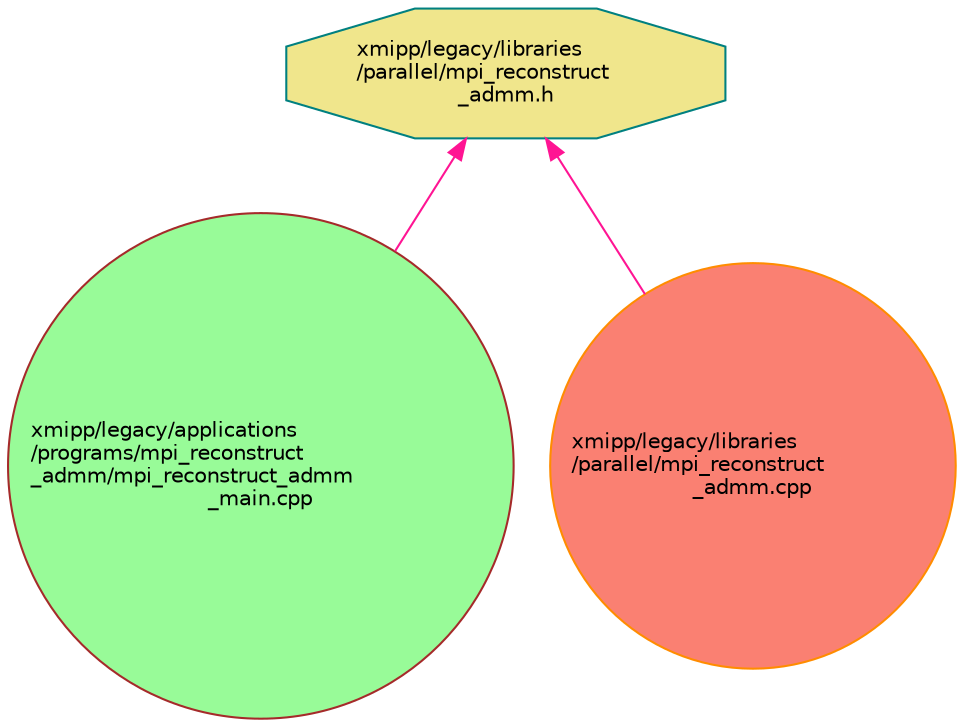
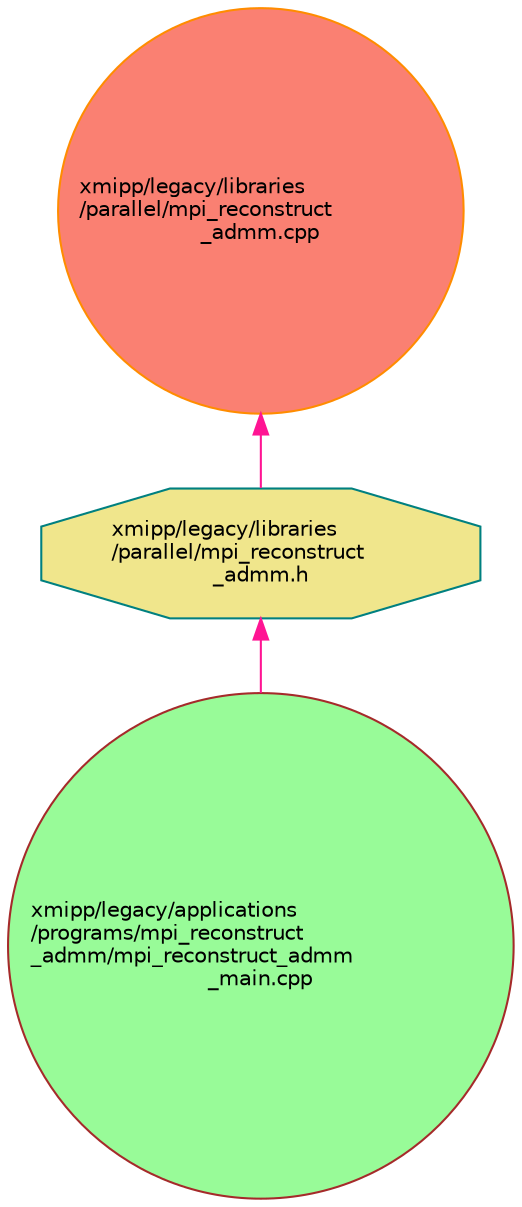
edge "xmipp/legacy/libraries /parallel/mpi_reconstruct _admm.cpp" -> "xmipp/legacy/libraries /parallel/mpi_reconstruct _admm.h": reversed
